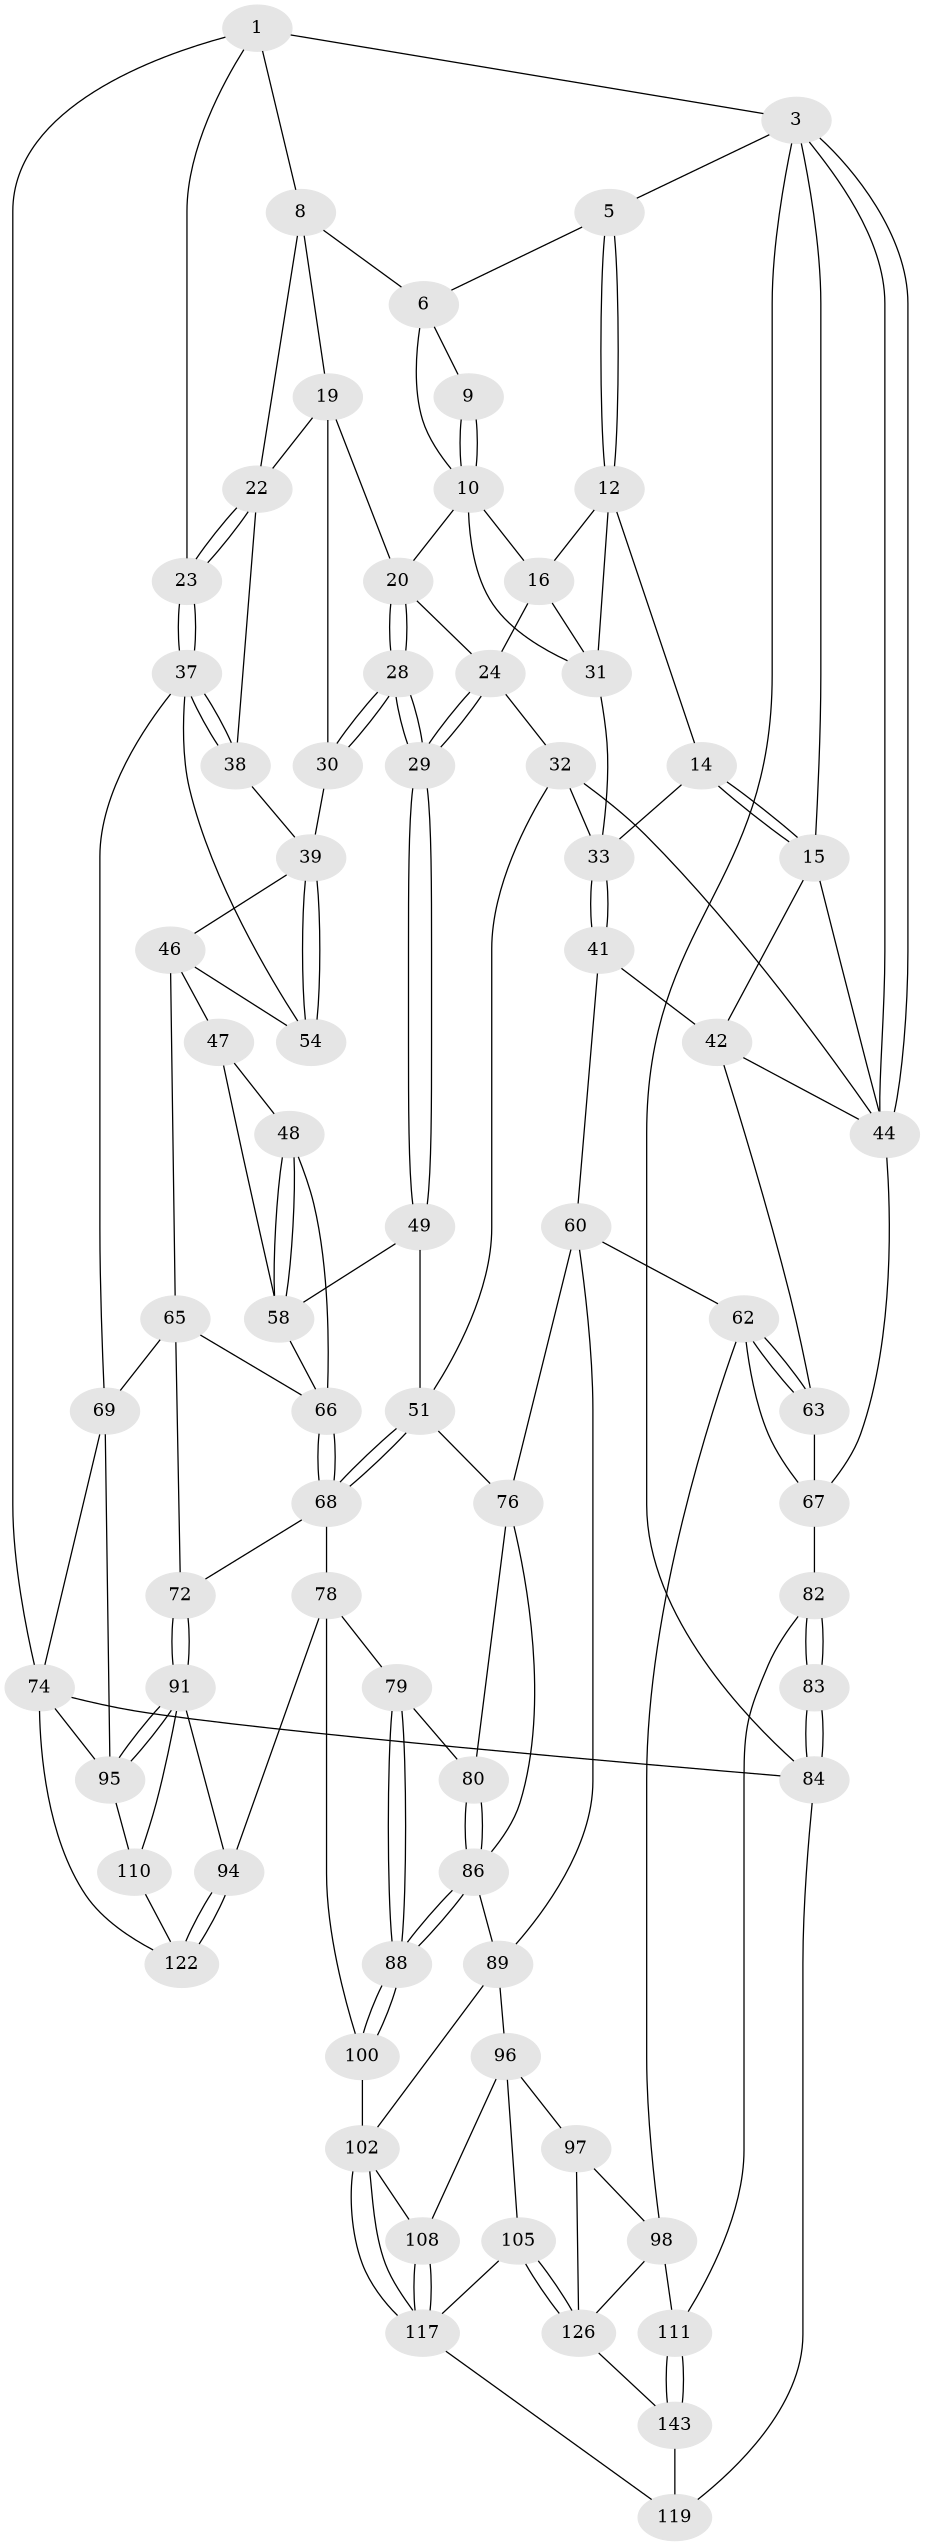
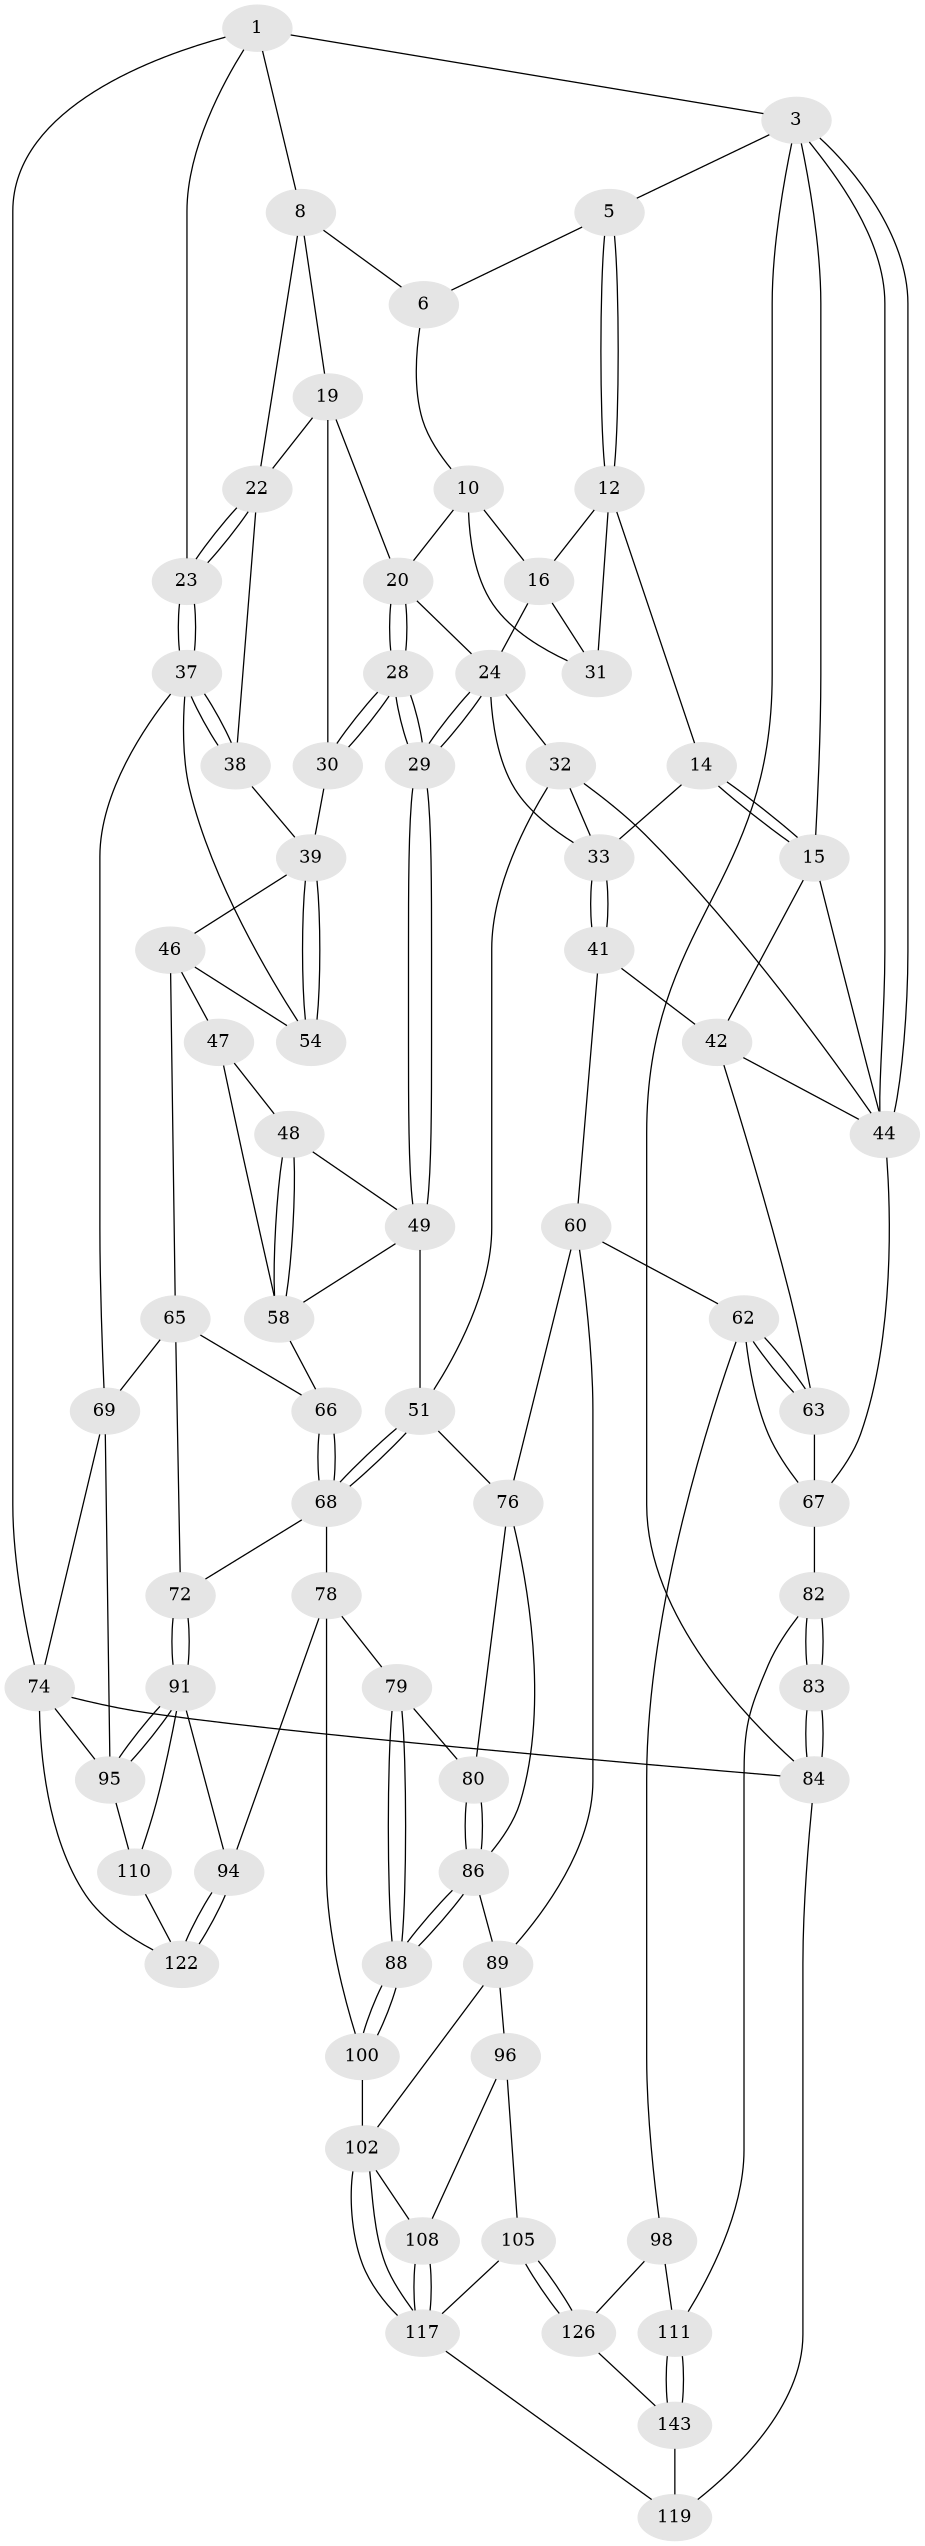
node "9": removed
edge "31" -- "33": now "24" -- "33"
edge "48" -- "66": now "48" -- "49"
node "97": removed
